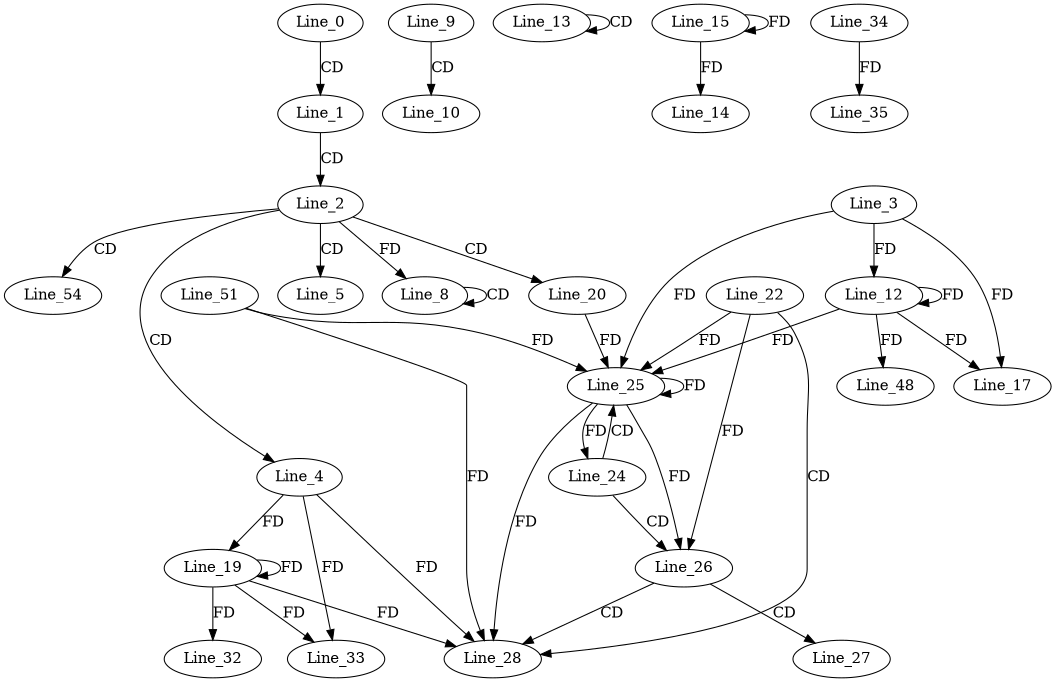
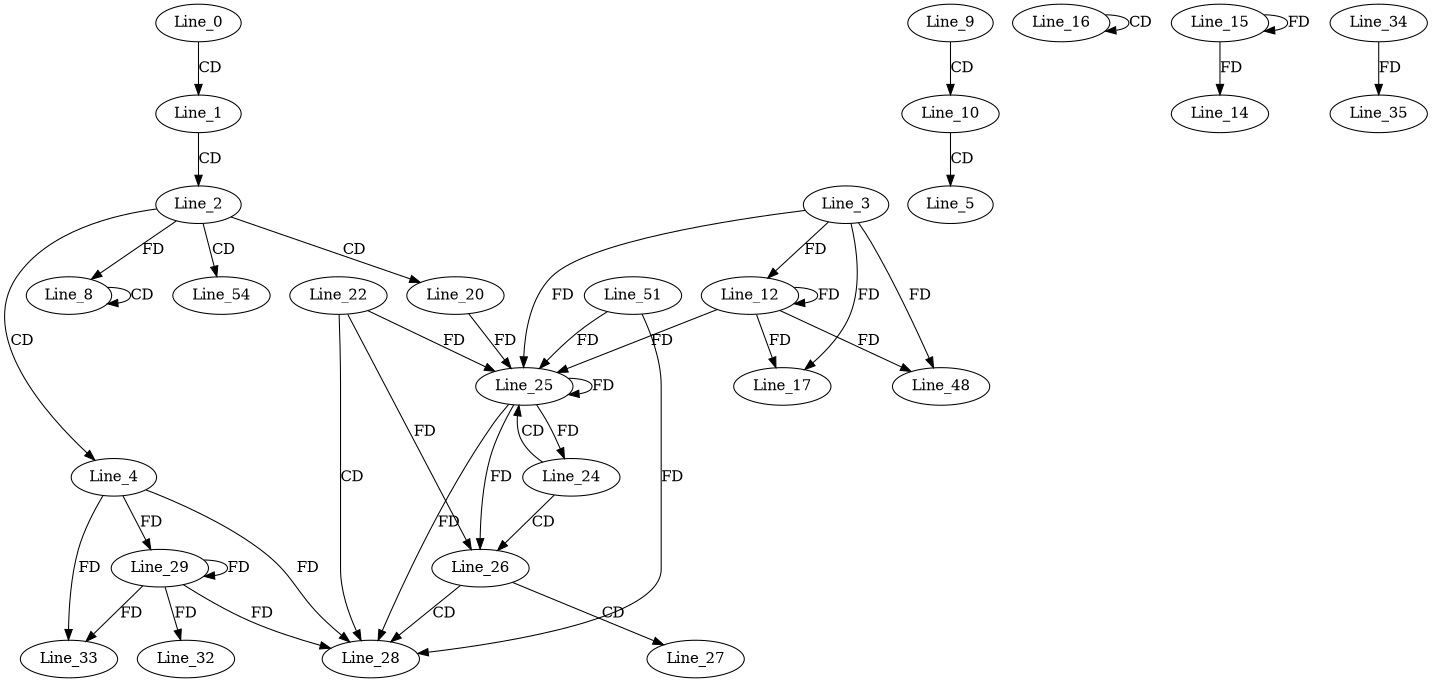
node "Line_13": label "Line_13" -> "Line_16"
edge "Line_2" -> "Line_5": now "Line_10" -> "Line_5"
edge "Line_3" -> "Line_48": added, label "FD"
node "Line_19": label "Line_19" -> "Line_29"
